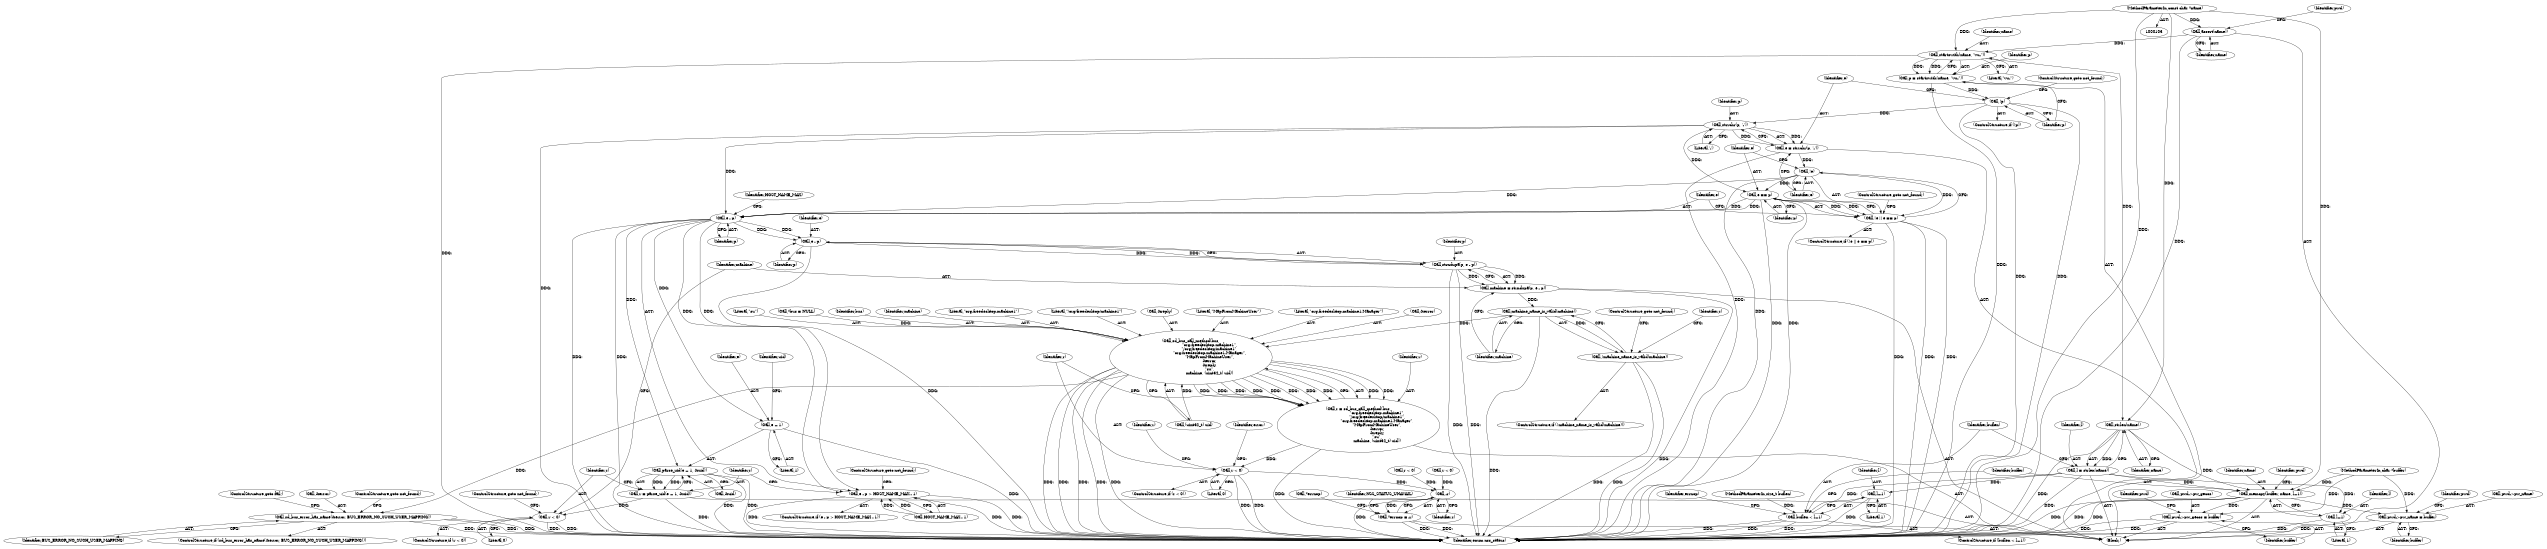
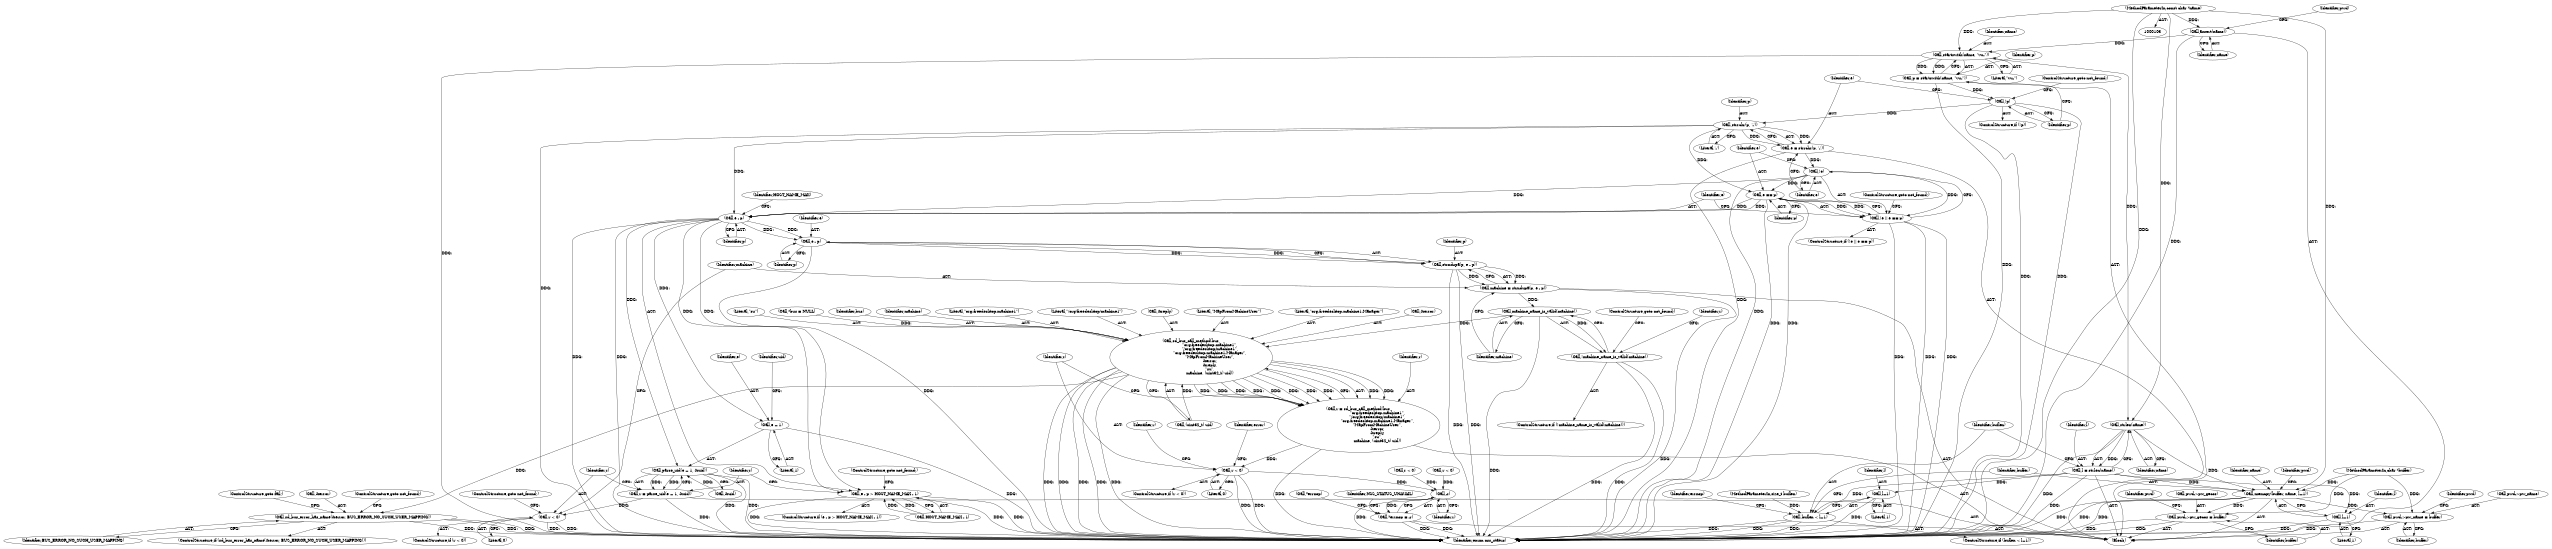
edge "(Call,&uid)" -> "(Call,parse_uid(e + 1, &uid))": label "AST: " -> "DDG: "
